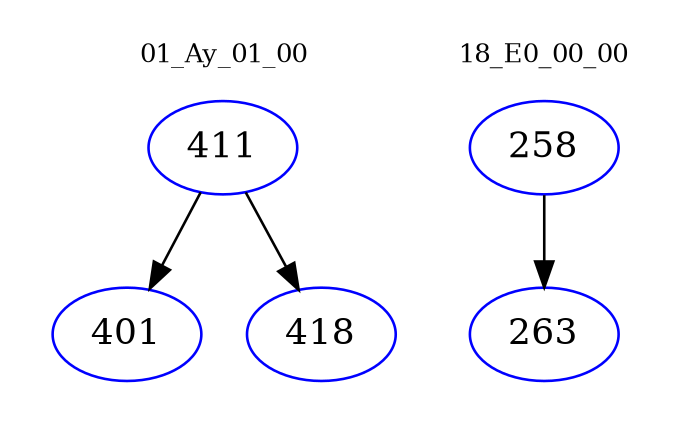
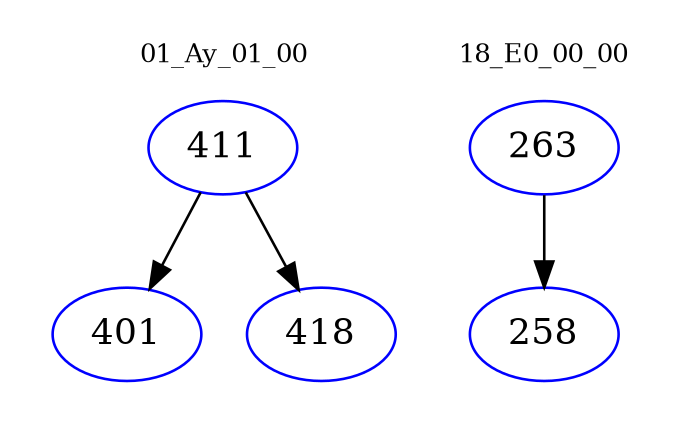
edge "258" -> "263": reversed
